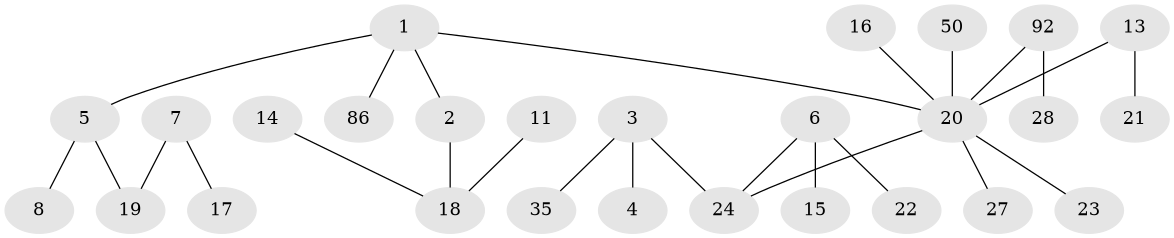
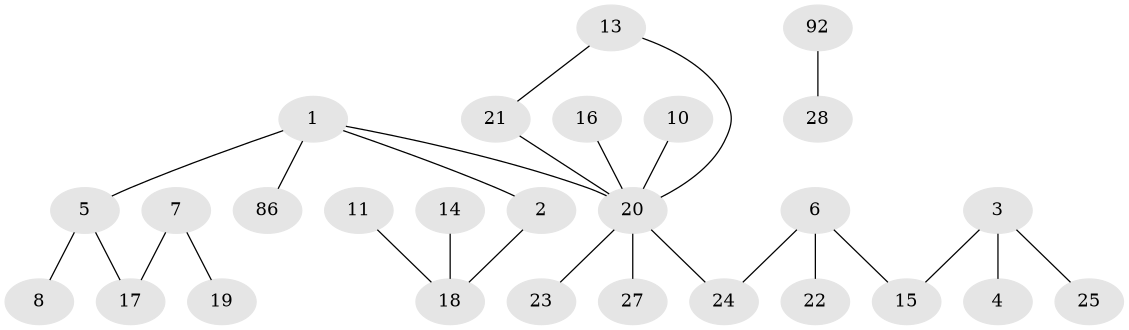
node "50": label "50" -> "10"
edge "92" -- "20": now "21" -- "20"
edge "5" -- "19": now "5" -- "17"
edge "3" -- "24": now "3" -- "15"
node "35": label "35" -> "25"
